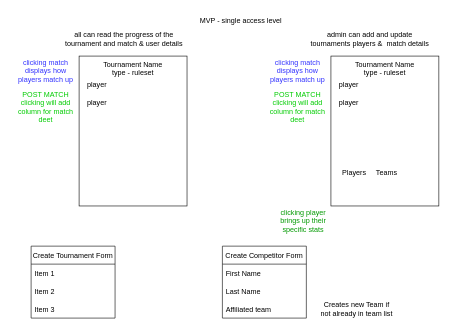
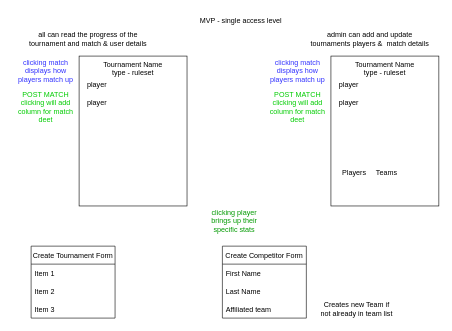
node "all can read the progress of the tournament and match & user details": moved (124, 39) -> (88, 39)
node "clicking player brings up their specific stats": moved (303, 221) -> (234, 221)
